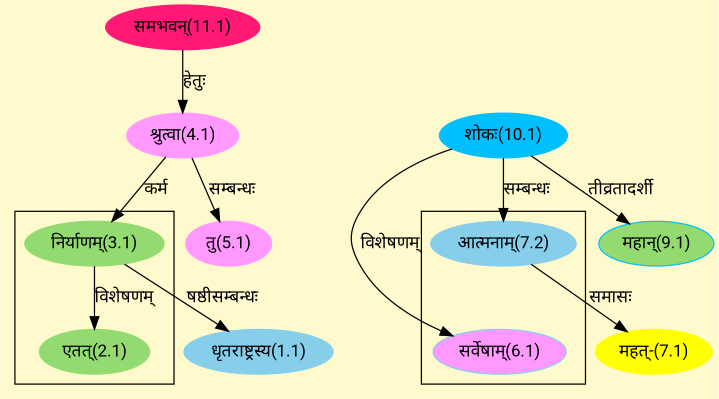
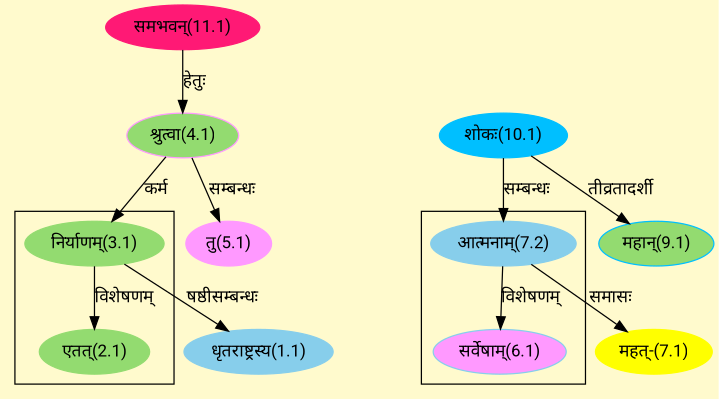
node "श्रुत्वा(4.1)": fillcolor #ff99ff -> #93db70
edge "शोकः(10.1)" -> "सर्वेषाम्(6.1)": now "आत्मनाम्(7.2)" -> "सर्वेषाम्(6.1)"
